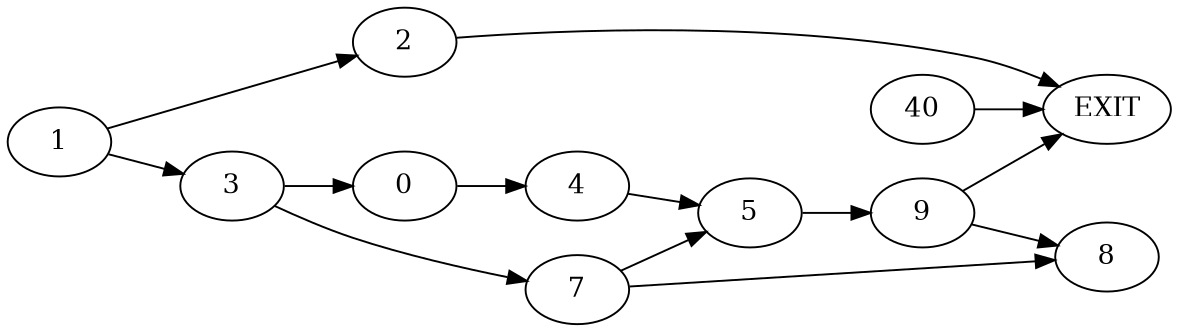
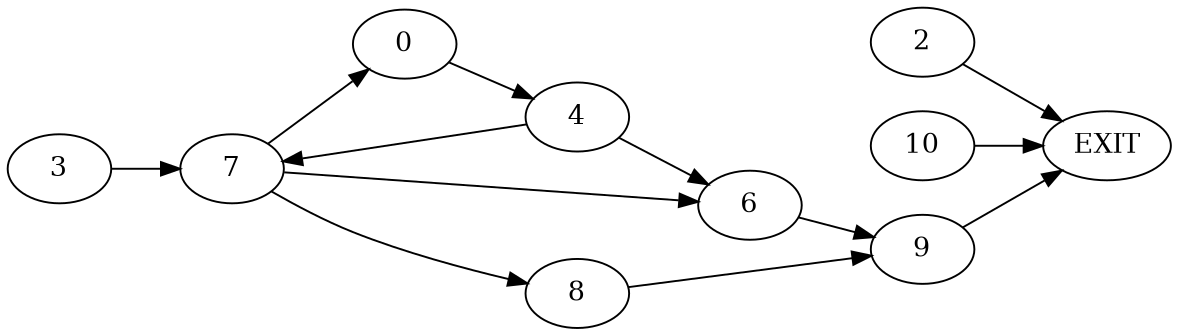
node "40": label "40" -> "10"
edge "4" -> "7": added
node "1": removed
edge "3" -> "0": now "7" -> "0"
node "5": label "5" -> "6"
edge "9" -> "8": reversed
